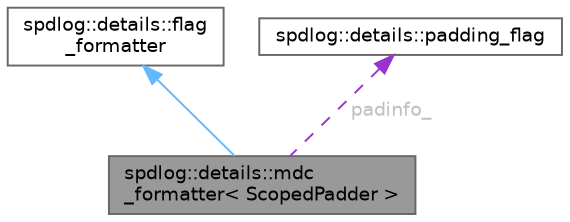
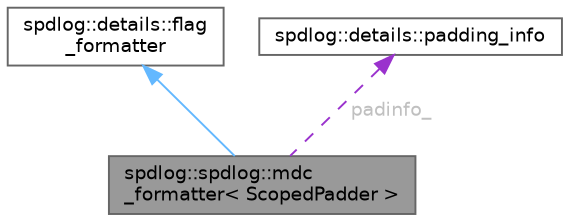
node "spdlog::details::padding_flag": label "spdlog::details::padding_flag" -> "spdlog::details::padding_info"
node "spdlog::details::mdc _formatter< ScopedPadder >": label "spdlog::details::mdc _formatter< ScopedPadder >" -> "spdlog::spdlog::mdc _formatter< ScopedPadder >"
